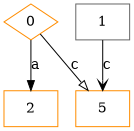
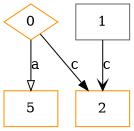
edge "1" -> "5": now "1" -> "2"
edge "0" -> "2": label "a" -> "c"
edge "0" -> "5": label "c" -> "a"
